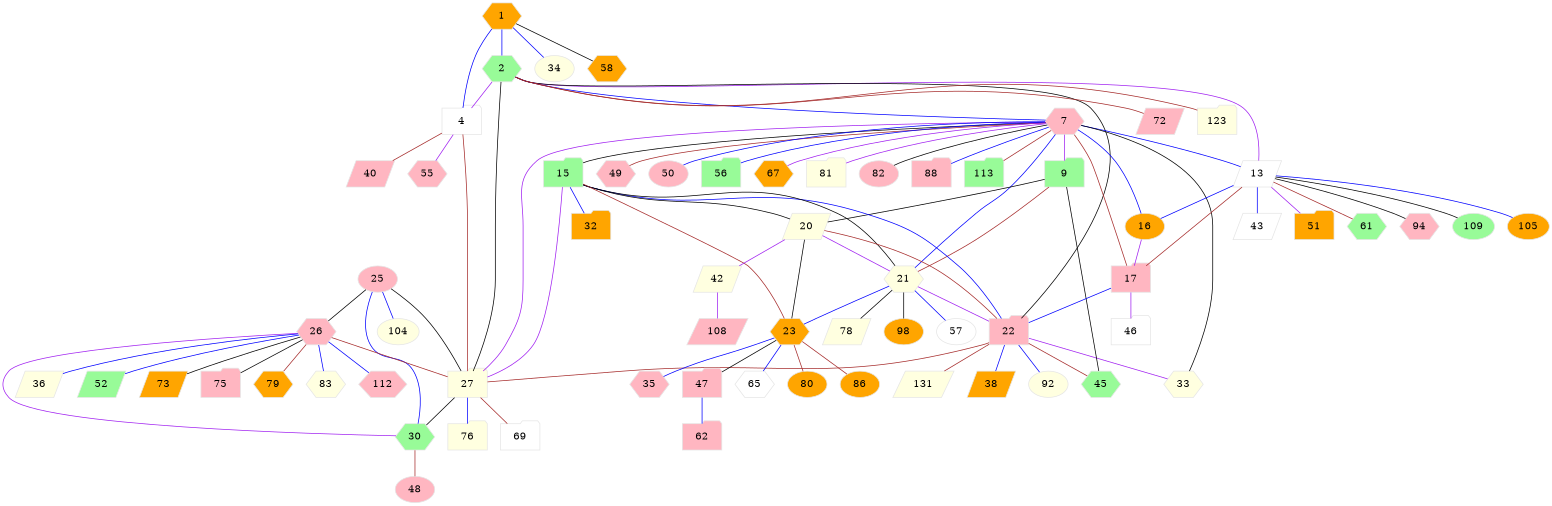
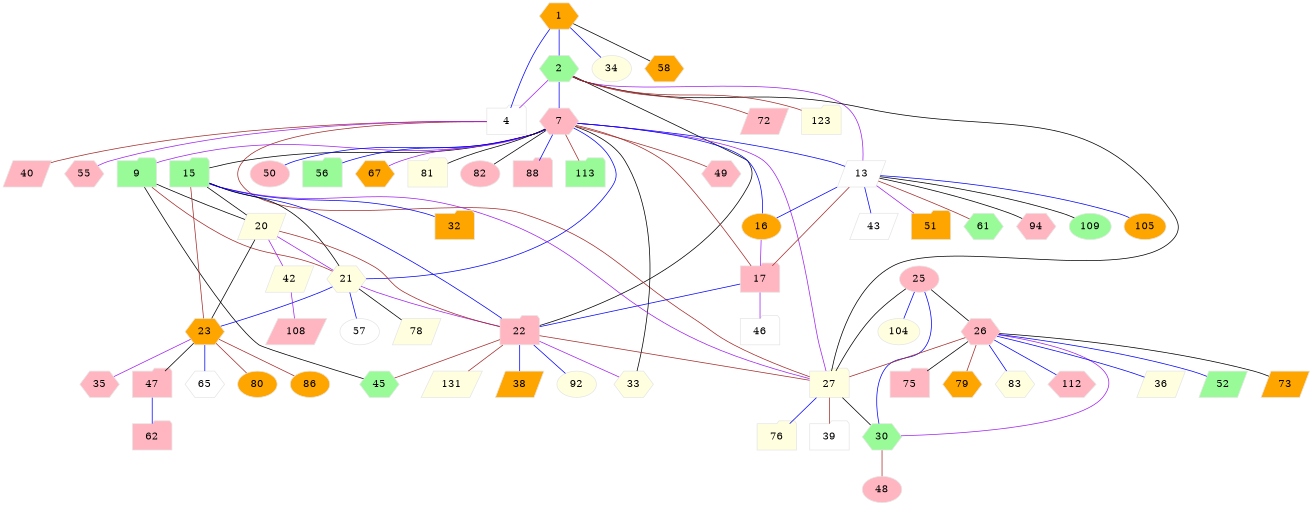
edge "7" -- "81": color purple -> black
node "98": removed
edge "23" -- "35": color blue -> purple
node "69": label "69" -> "39"
